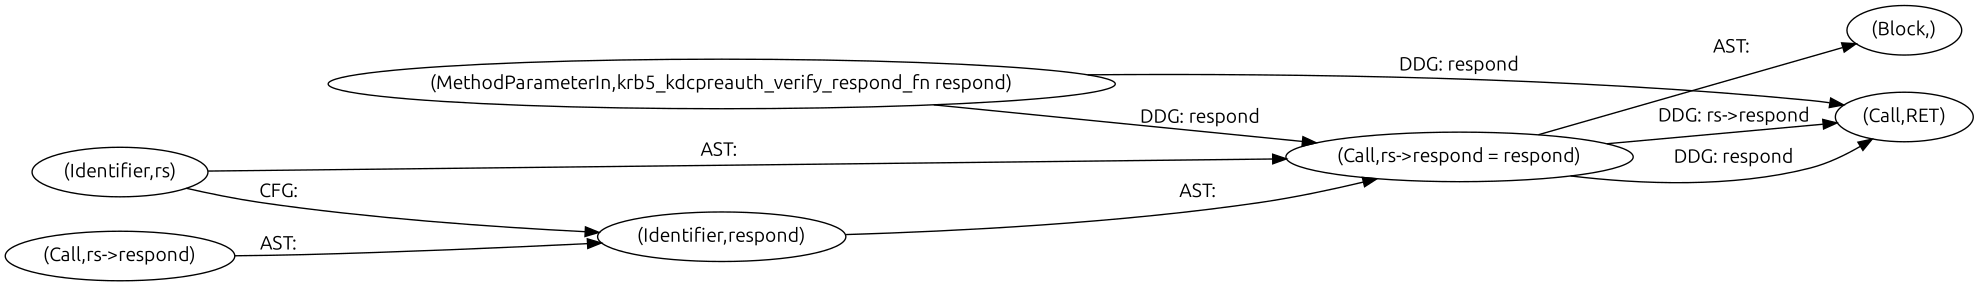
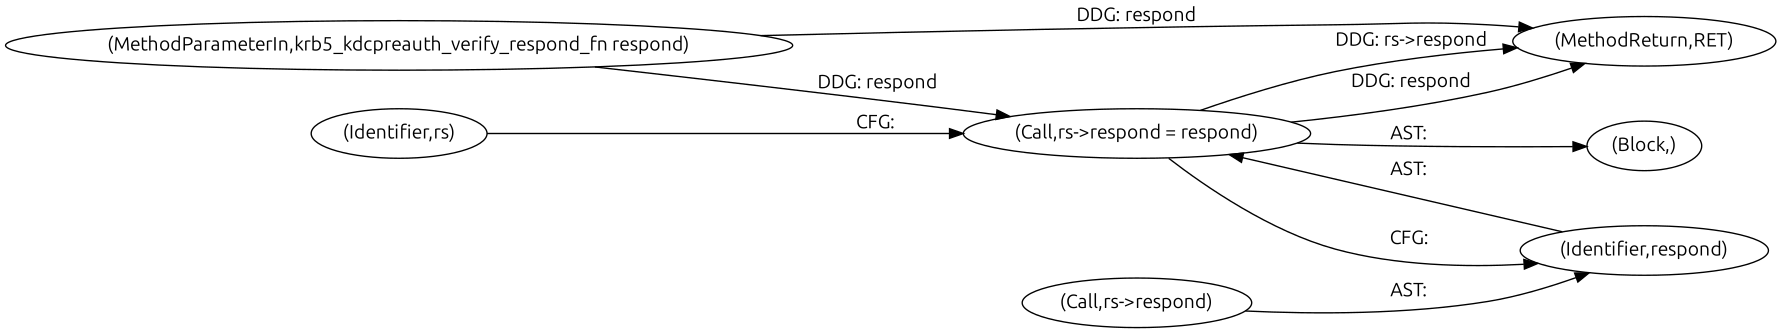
node "(Call,RET)": label "(Call,RET)" -> "(MethodReturn,RET)"
edge "(Identifier,rs)" -> "(Call,rs->respond = respond)": label "AST: " -> "CFG: "
edge "(Identifier,rs)" -> "(Identifier,respond)": now "(Call,rs->respond = respond)" -> "(Identifier,respond)"
